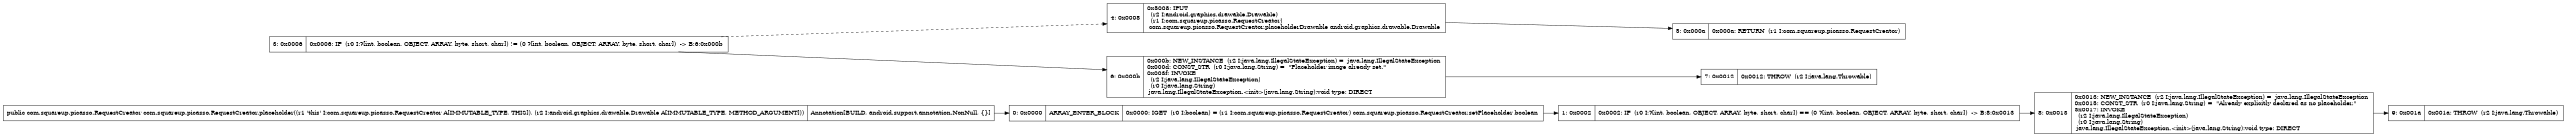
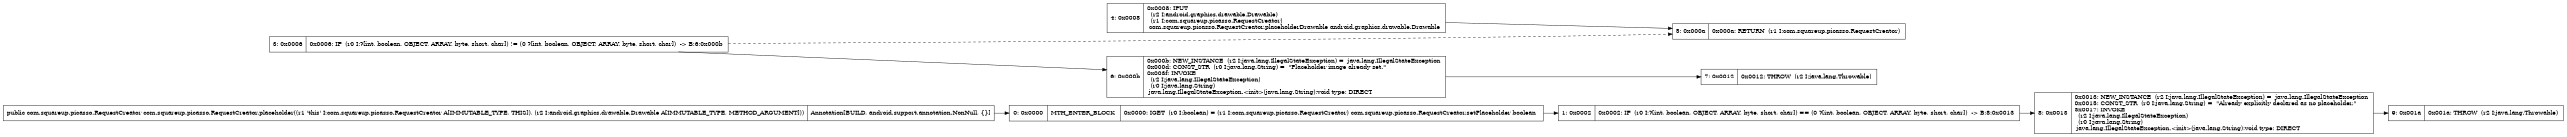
node "4: 0x0008": text "0x5008: IPUT" -> "0x0008: IPUT"
edge "3: 0x0006" -> "4: 0x0008": now "3: 0x0006" -> "5: 0x000a"
node "0: 0x0000": text "ARRAY_ENTER_BLOCK" -> "MTH_ENTER_BLOCK"
